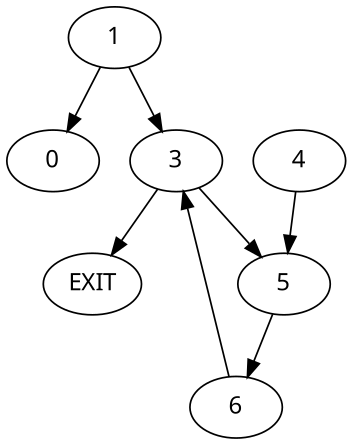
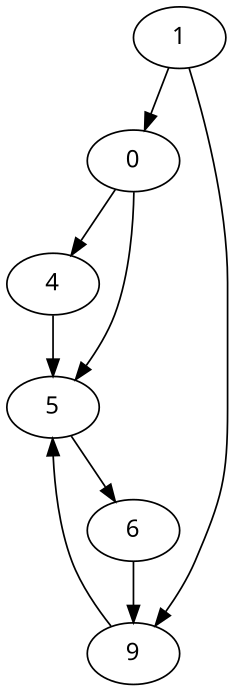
node "3": label "3" -> "9"
edge "0" -> "4": added
edge "0" -> "5": added
node "EXIT": removed
